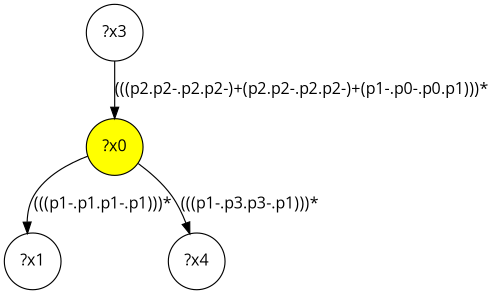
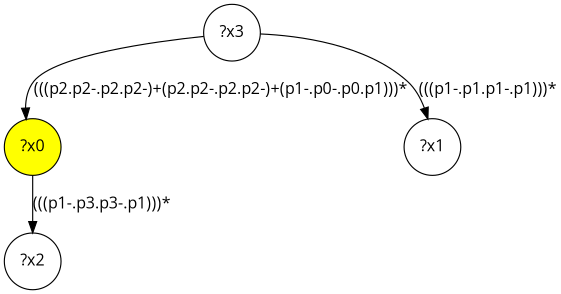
edge "?x0" -> "?x1": now "?x3" -> "?x1"
node "?x4": label "?x4" -> "?x2"
